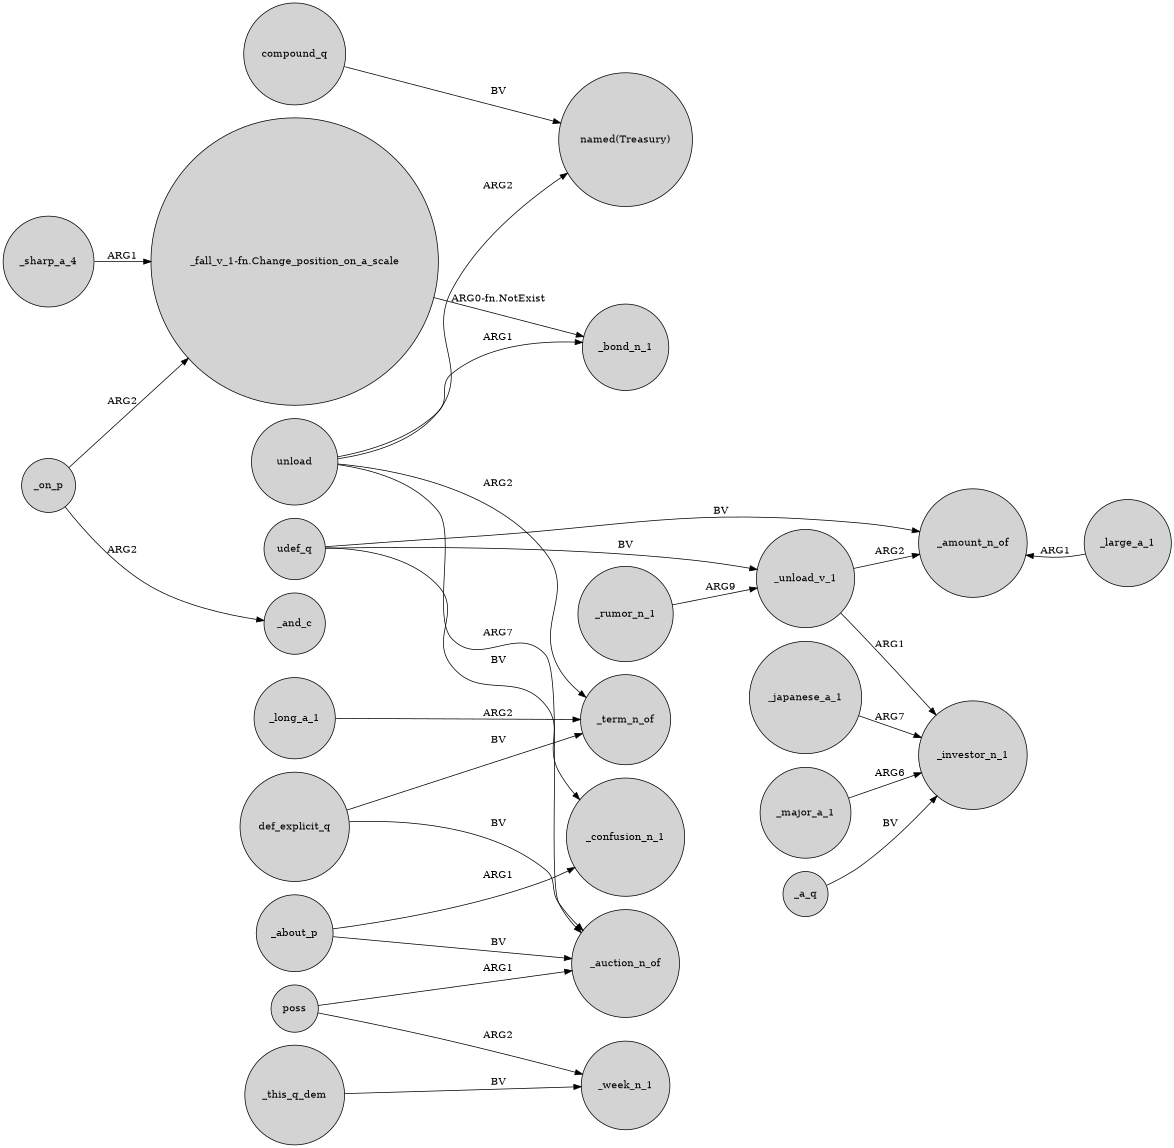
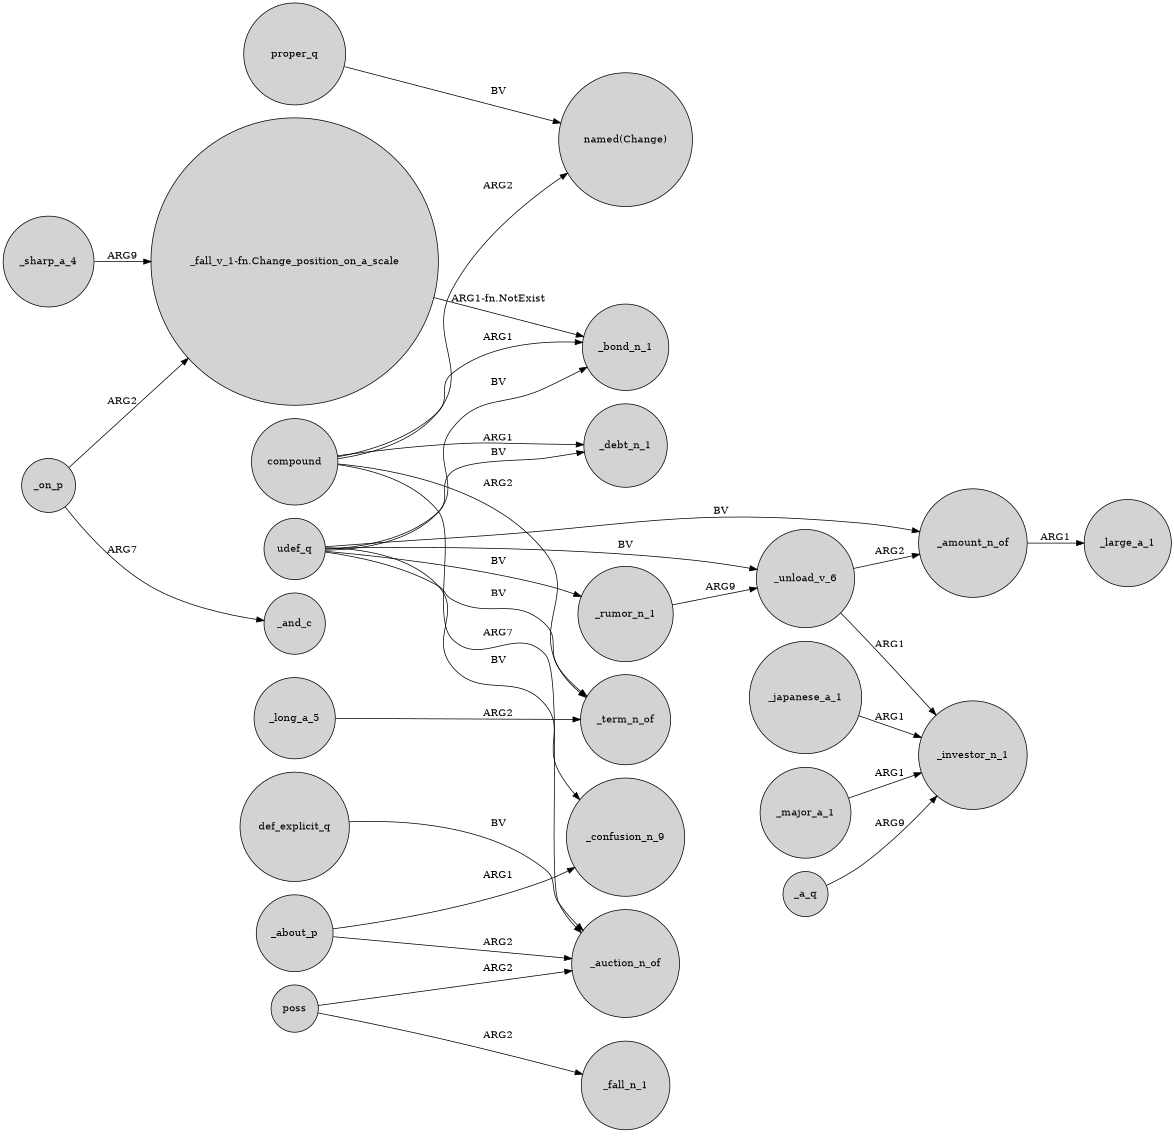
node "compound_q": label "compound_q" -> "proper_q"
node "named(Treasury)": label "named(Treasury)" -> "named(Change)"
edge "_sharp_a_4" -> "_fall_v_1-fn.Change_position_on_a_scale": label "ARG1" -> "ARG9"
edge "_fall_v_1-fn.Change_position_on_a_scale" -> "_bond_n_1": label "ARG0-fn.NotExist" -> "ARG1-fn.NotExist"
node "_debt_n_1": added
edge "udef_q" -> "_bond_n_1": added, label "BV"
node "unload": label "unload" -> "compound"
edge "_on_p" -> "_and_c": label "ARG2" -> "ARG7"
edge "_large_a_1" -> "_amount_n_of": reversed
edge "udef_q" -> "_rumor_n_1": added, label "BV"
node "_unload_v_1": label "_unload_v_1" -> "_unload_v_6"
edge "_japanese_a_1" -> "_investor_n_1": label "ARG7" -> "ARG1"
node "_long_a_1": label "_long_a_1" -> "_long_a_5"
edge "def_explicit_q" -> "_term_n_of": now "udef_q" -> "_term_n_of"
edge "_major_a_1" -> "_investor_n_1": label "ARG6" -> "ARG1"
edge "_a_q" -> "_investor_n_1": label "BV" -> "ARG9"
node "_confusion_n_1": label "_confusion_n_1" -> "_confusion_n_9"
edge "_about_p" -> "_auction_n_of": label "BV" -> "ARG2"
edge "poss" -> "_auction_n_of": label "ARG1" -> "ARG2"
node "_week_n_1": label "_week_n_1" -> "_fall_n_1"
node "_this_q_dem": removed
